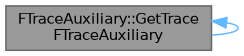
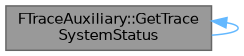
node "FTraceAuxiliary::GetTrace FTraceAuxiliary": label "FTraceAuxiliary::GetTrace FTraceAuxiliary" -> "FTraceAuxiliary::GetTrace SystemStatus"
